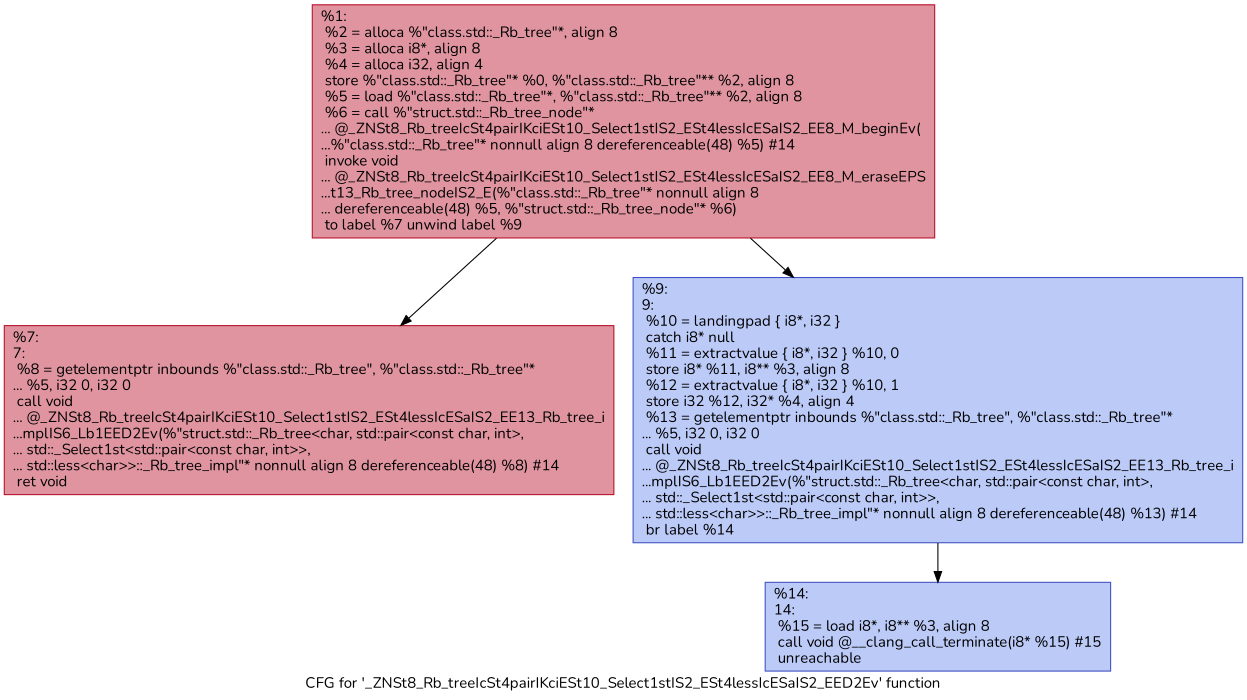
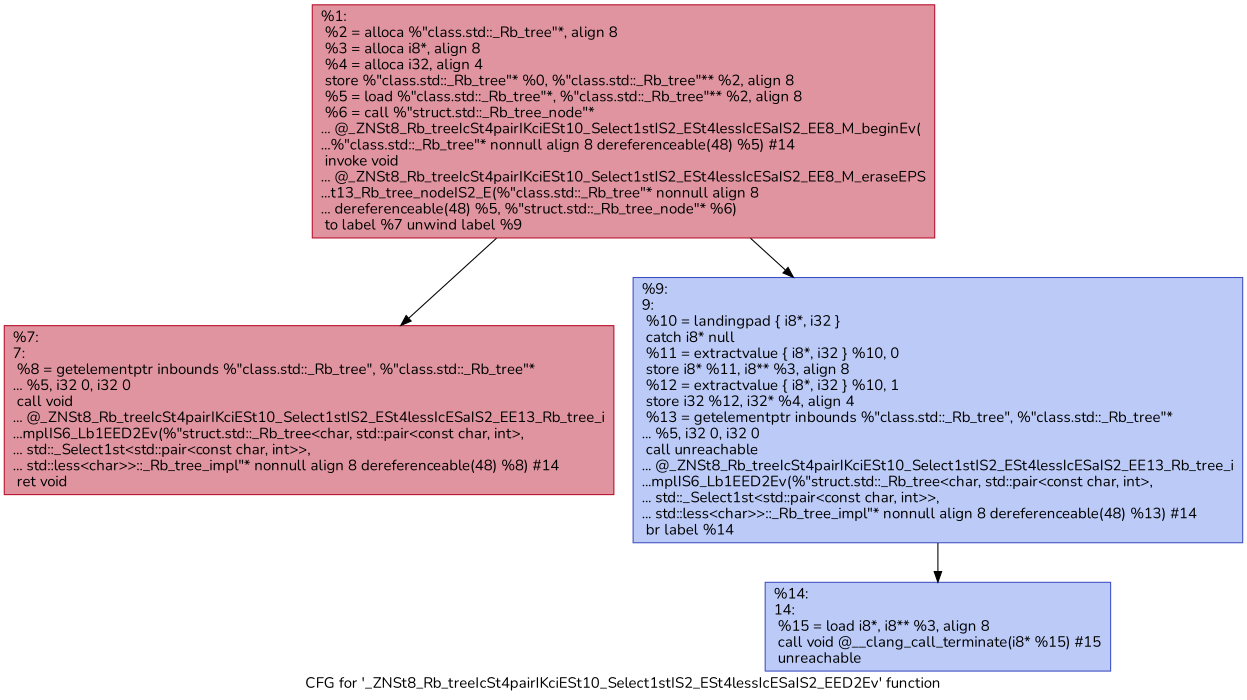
node "%9:": text "call void" -> "call unreachable"
